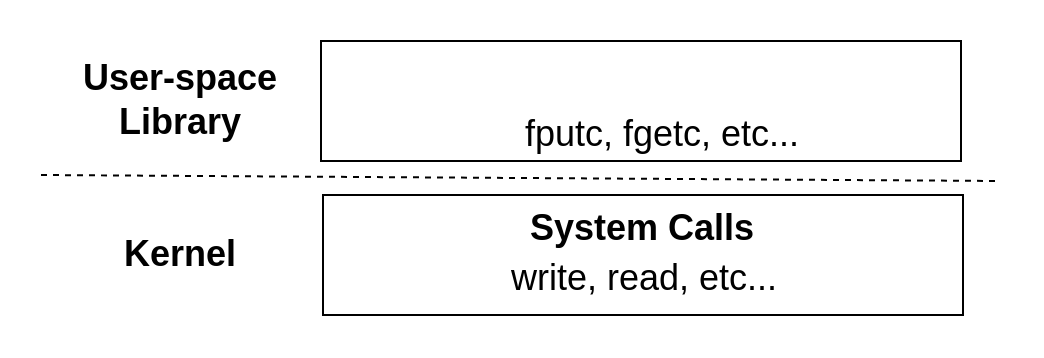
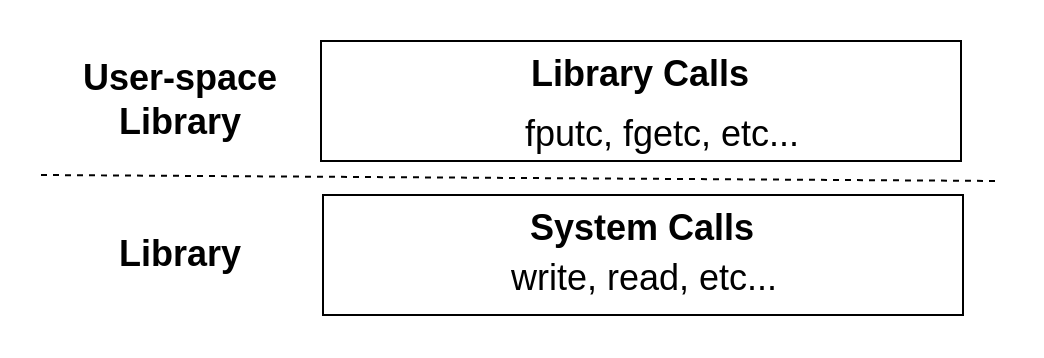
node "Library Calls": added
node "Kernel": label "Kernel" -> "Library"
